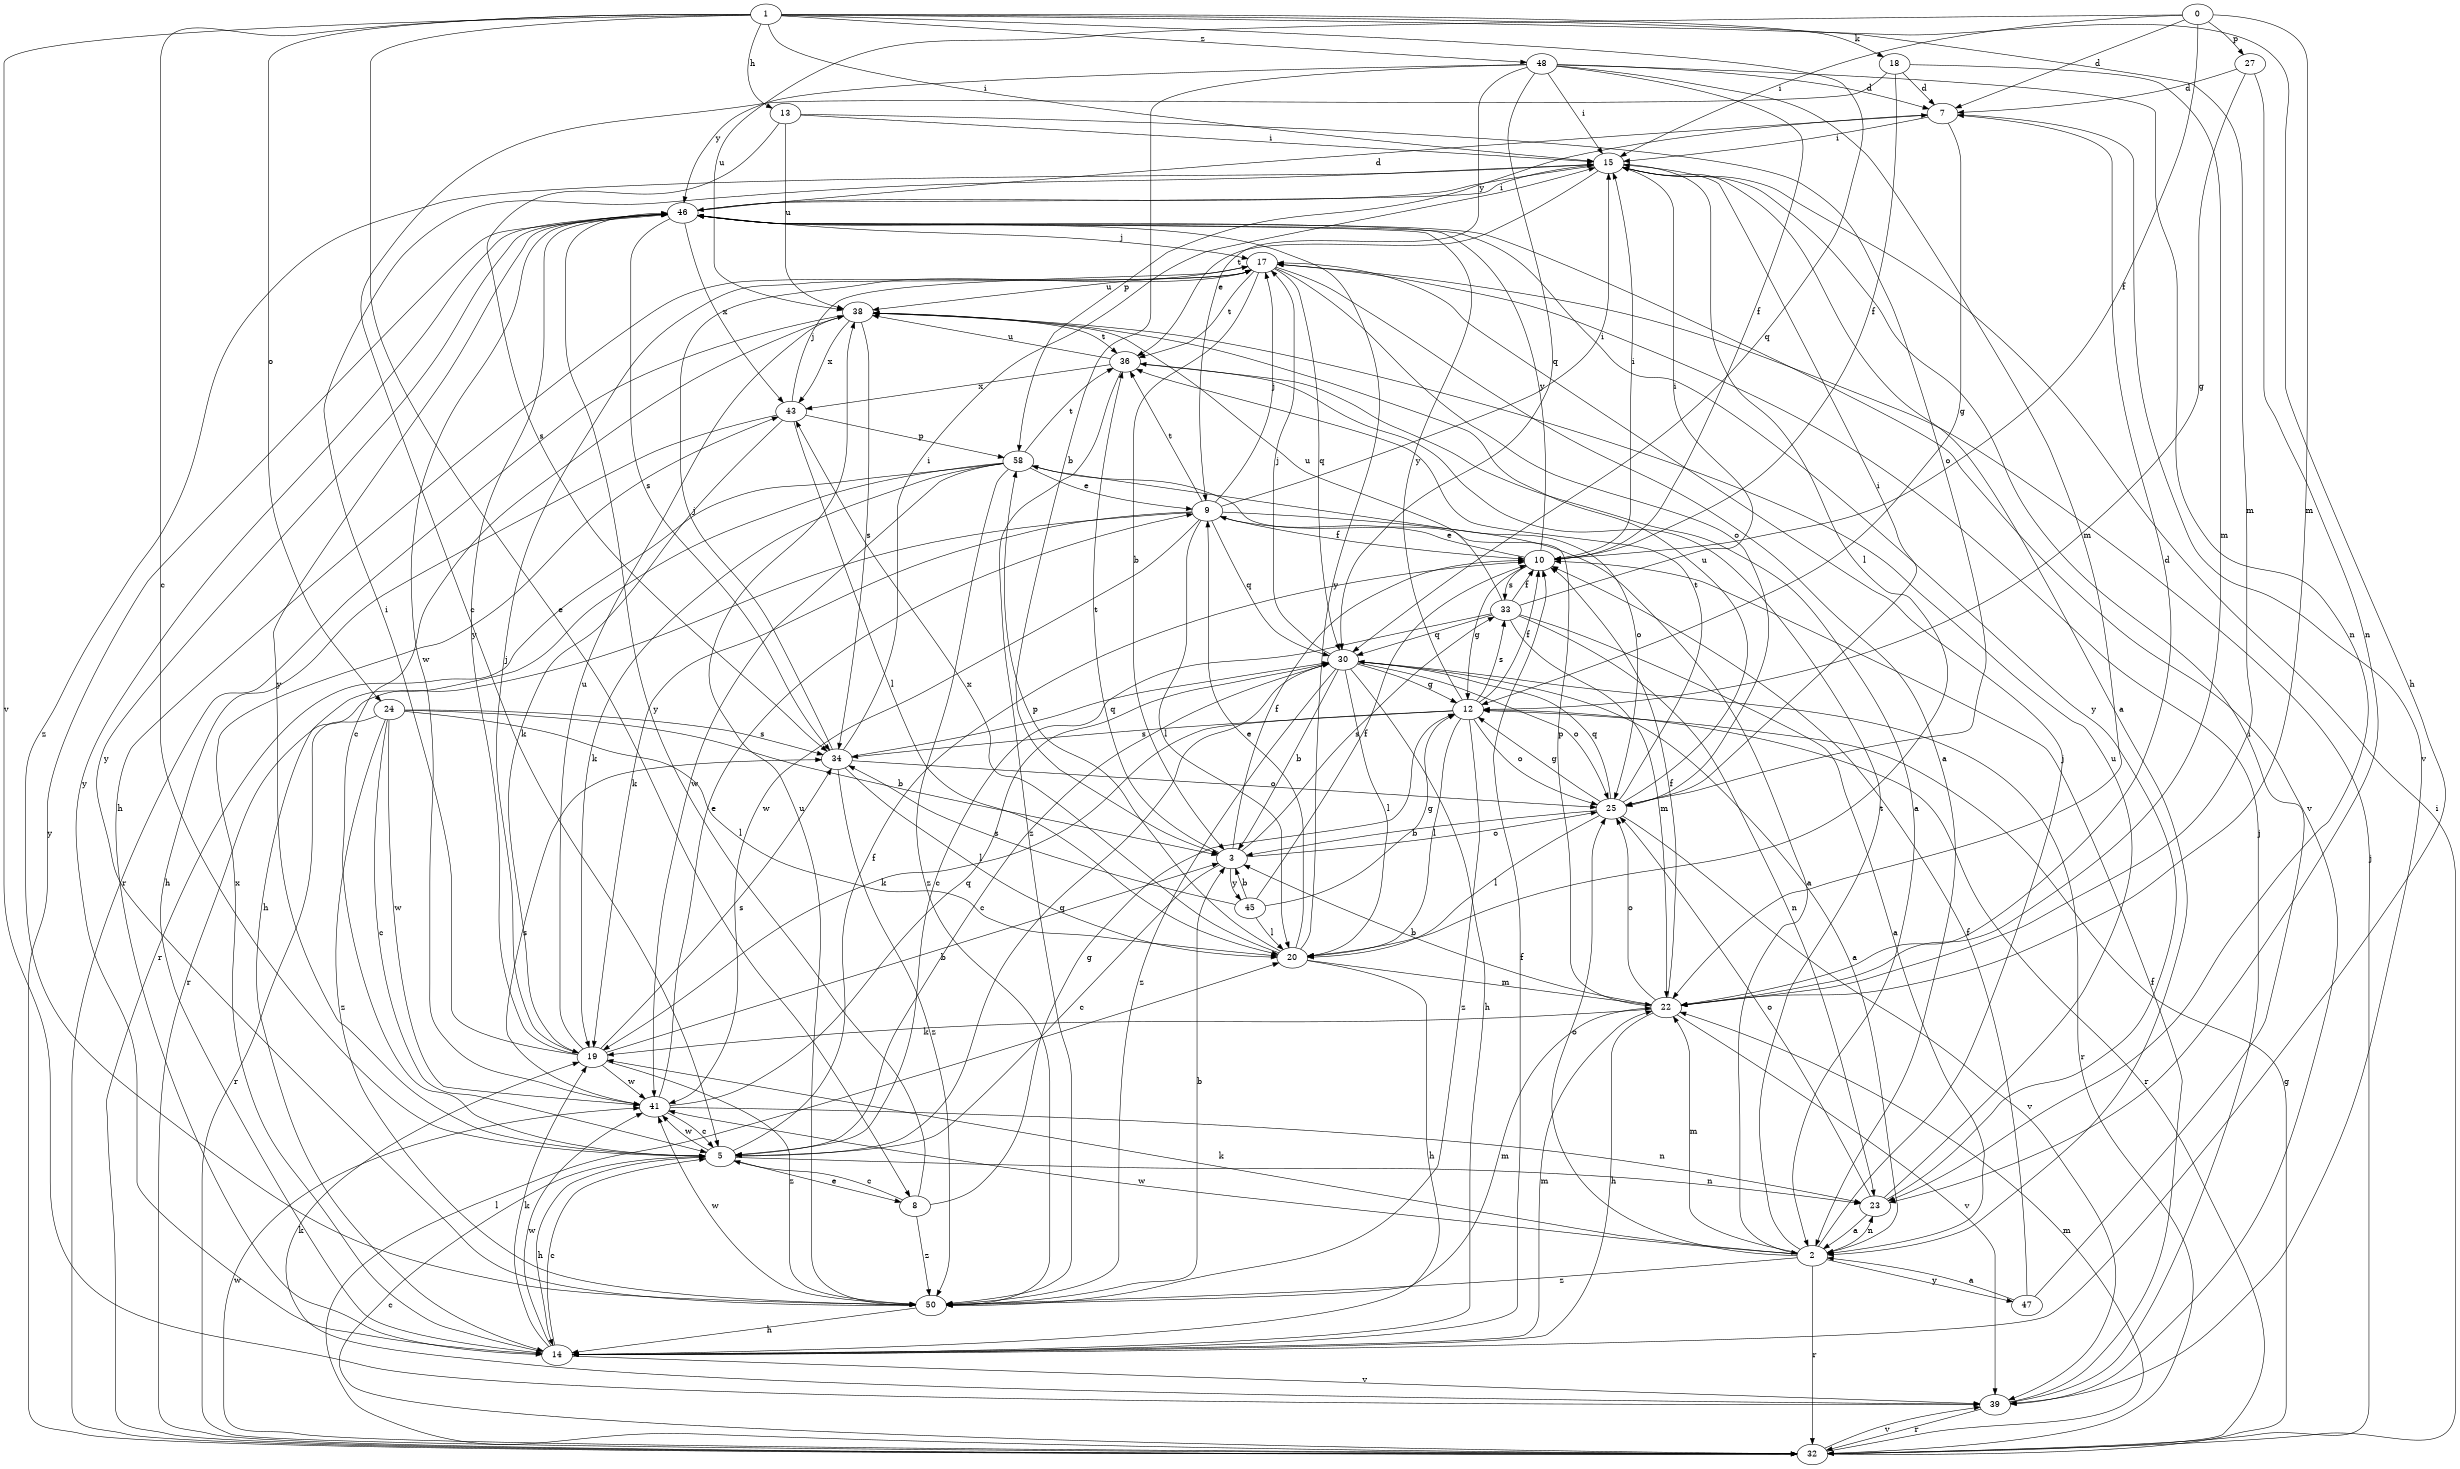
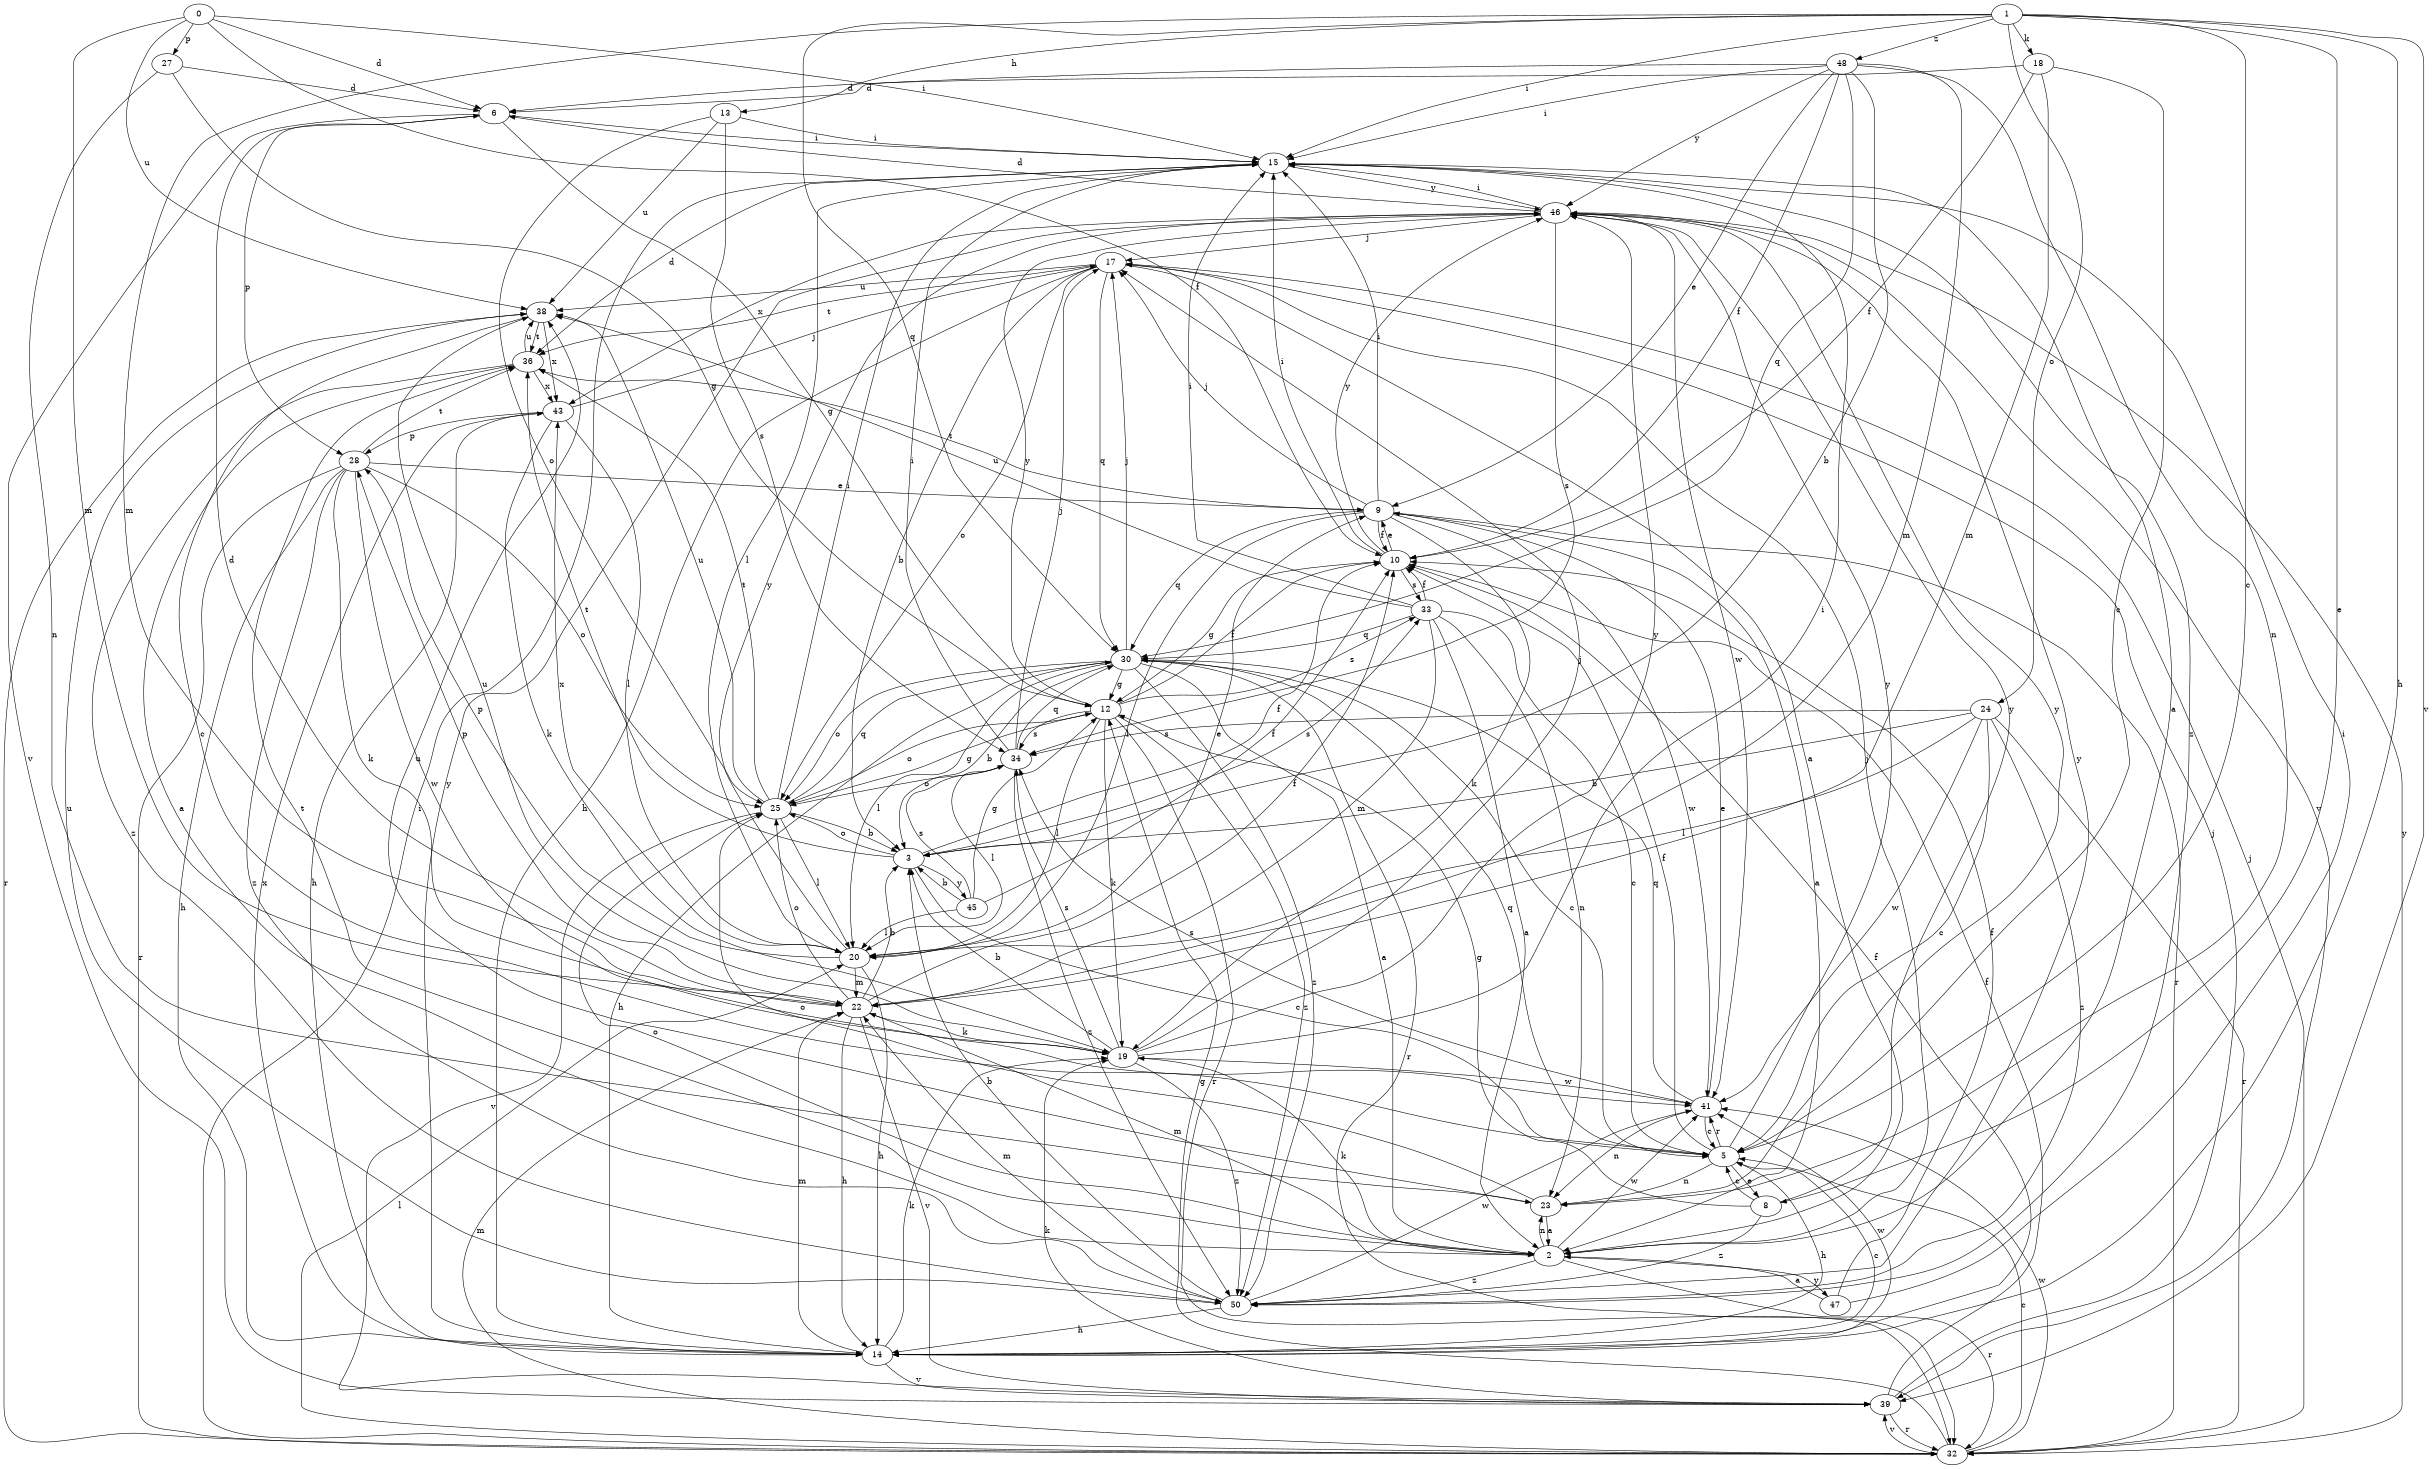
node "7": label "7" -> "6"
edge "15" -> "36": label "t" -> "d"
node "58": label "58" -> "28"
edge "38" -> "34": removed, label "s"
edge "5" -> "41": label "w" -> "r"
